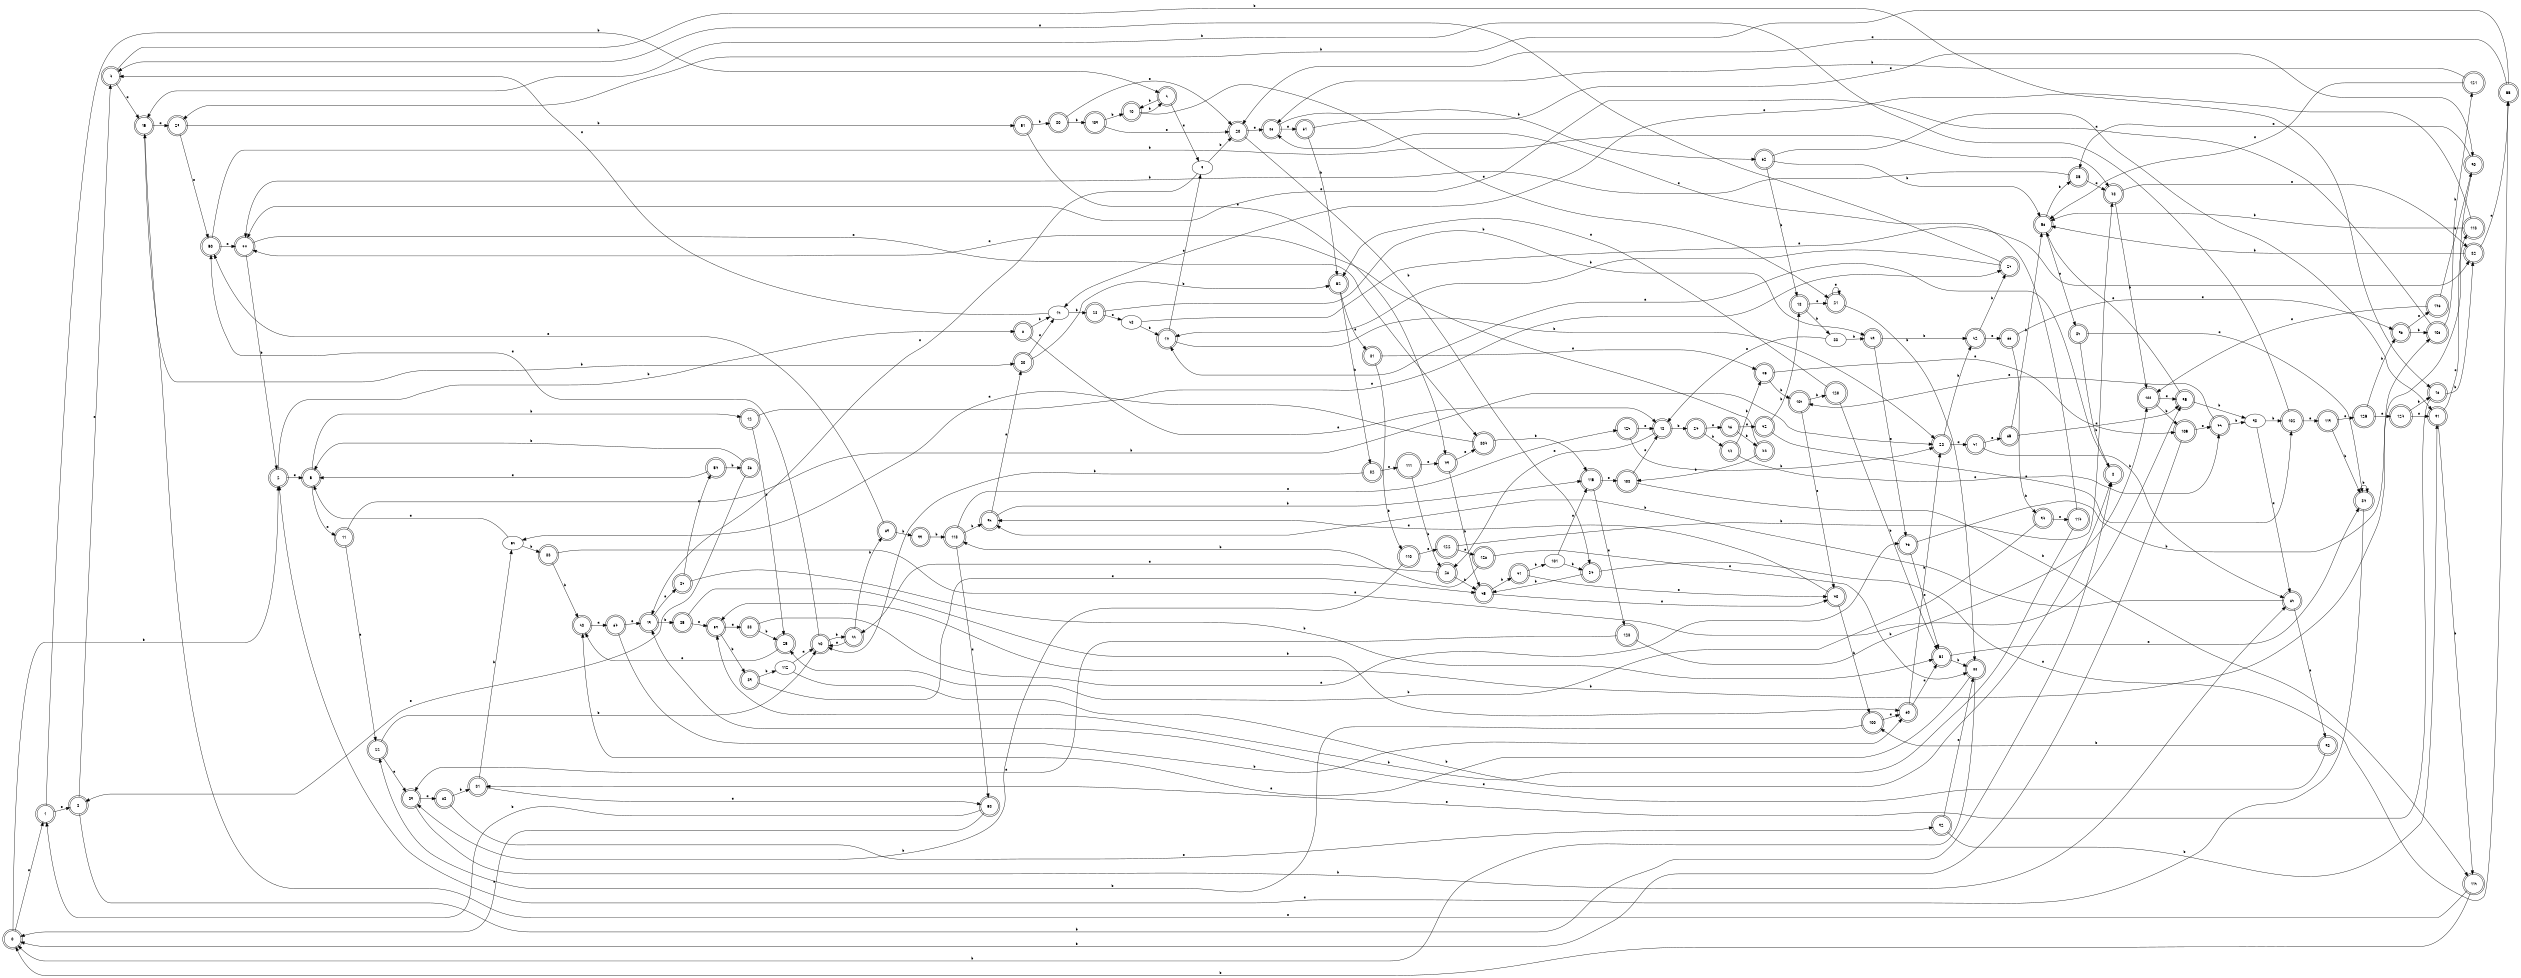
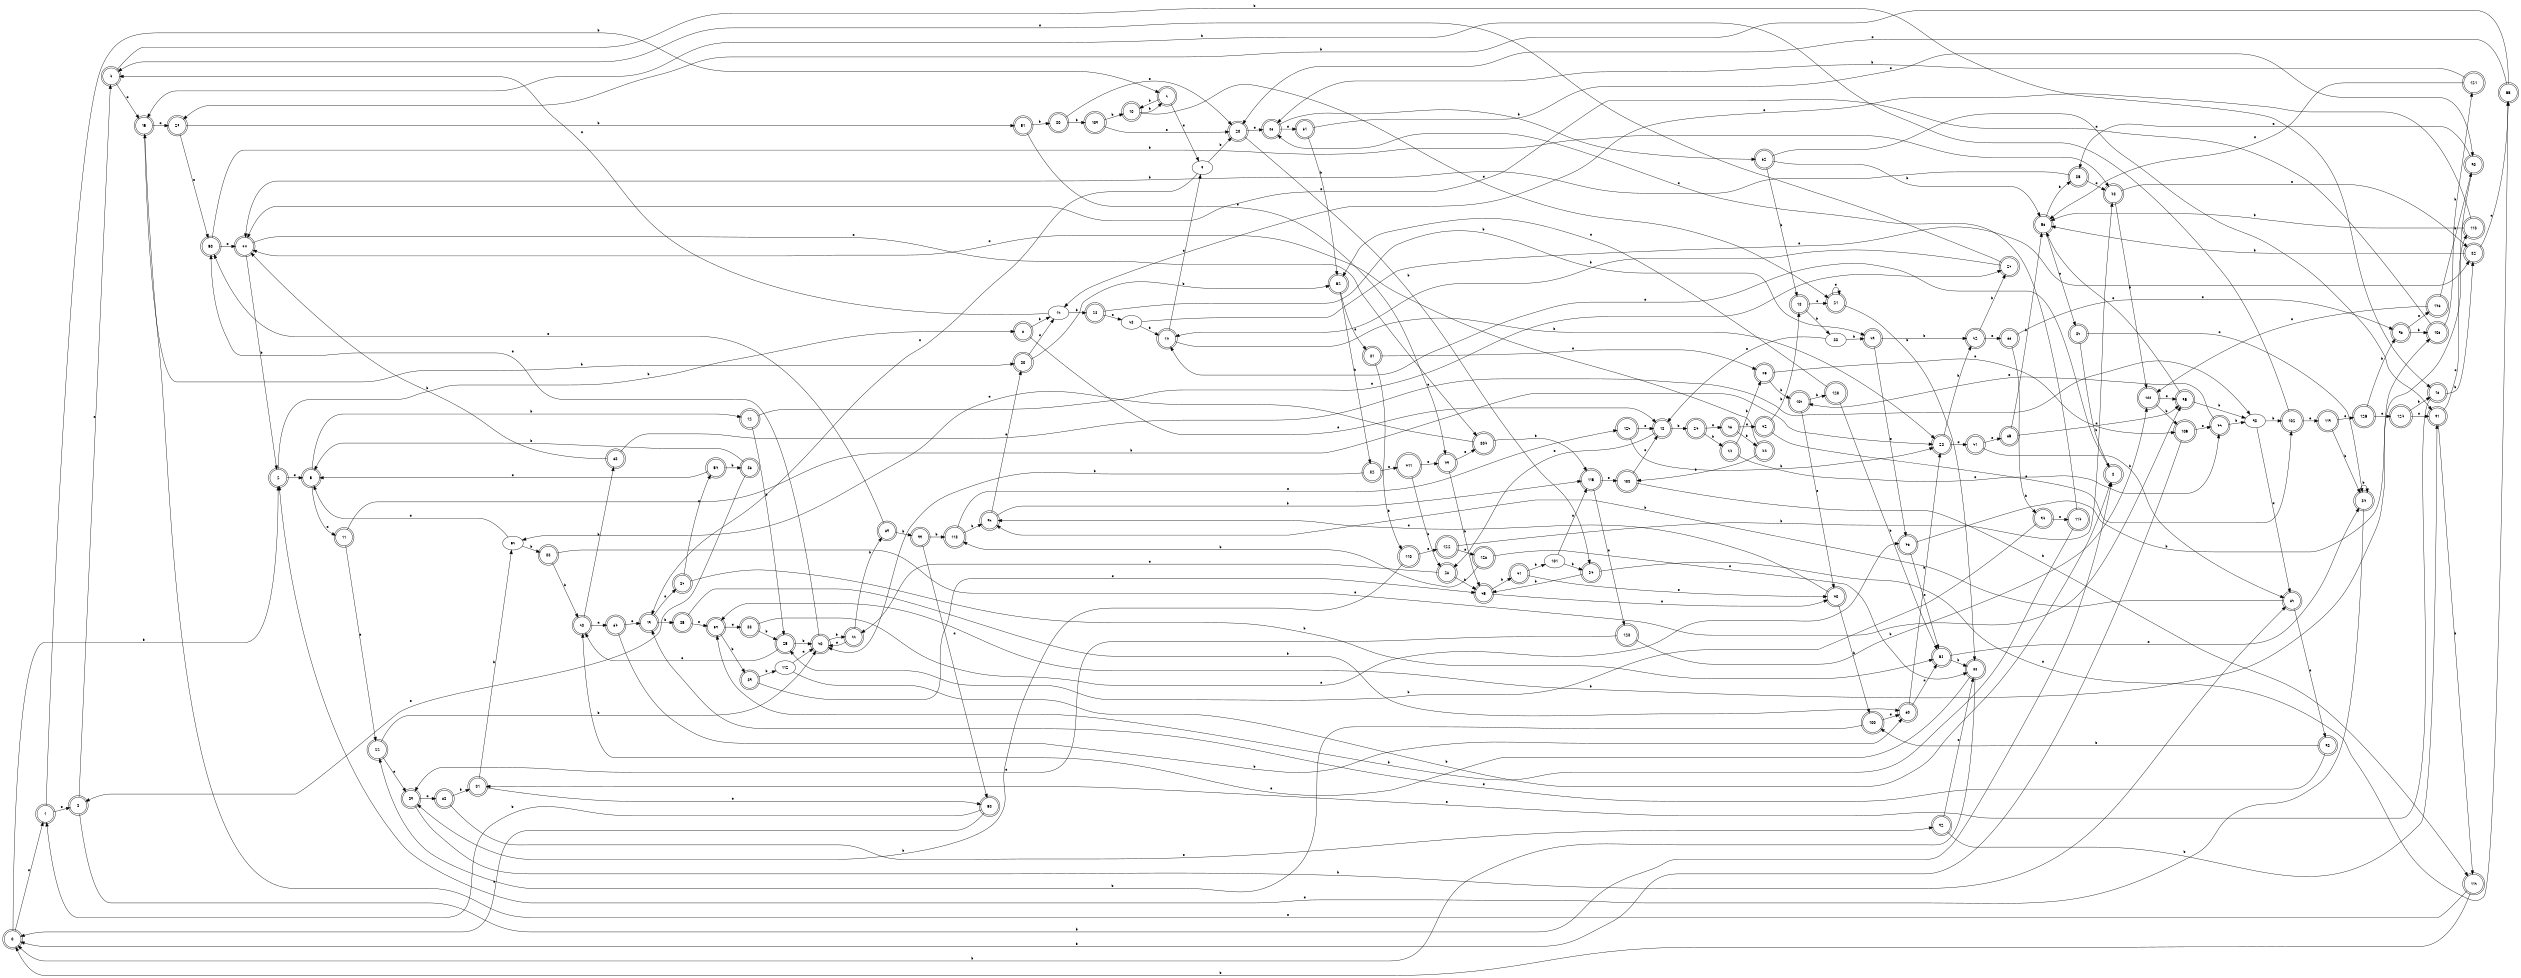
node "68": added
node "111": label "111" -> "711"
edge "25" -> "40": added, label "b"
edge "118" -> "53": now "99" -> "53"
